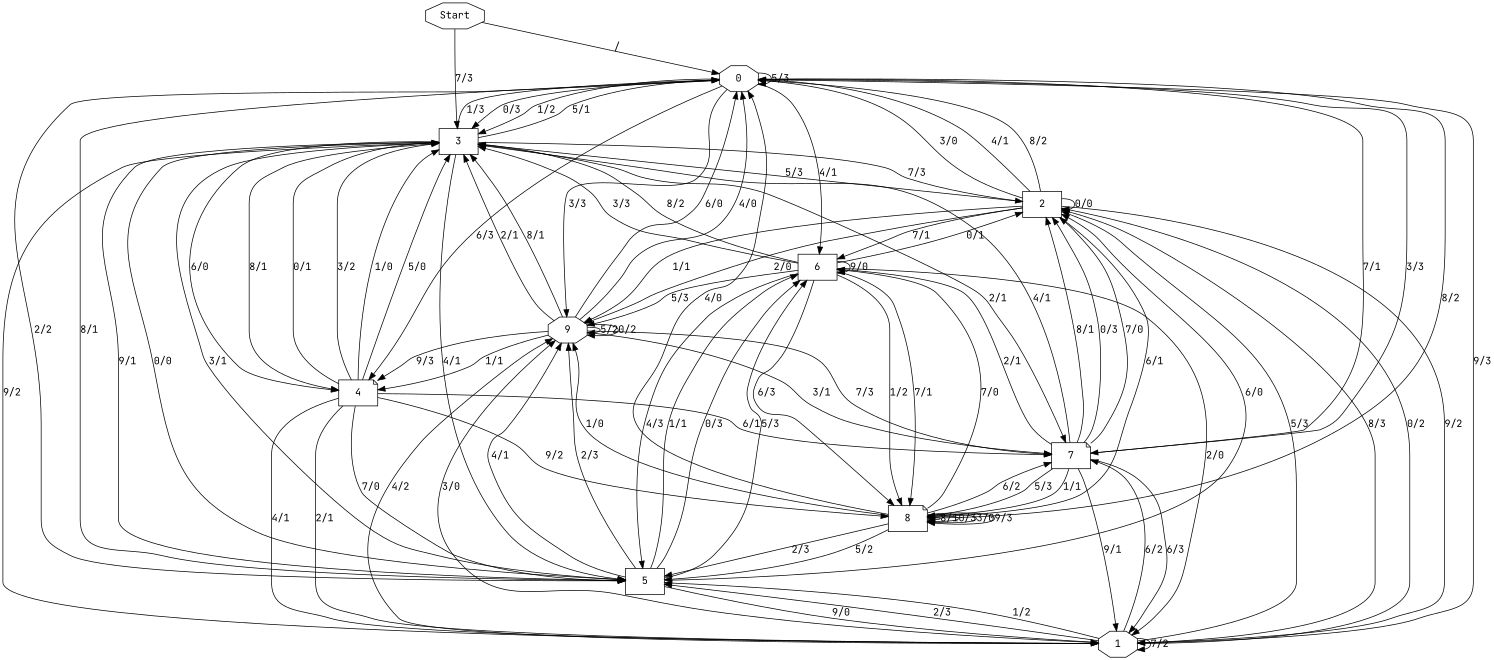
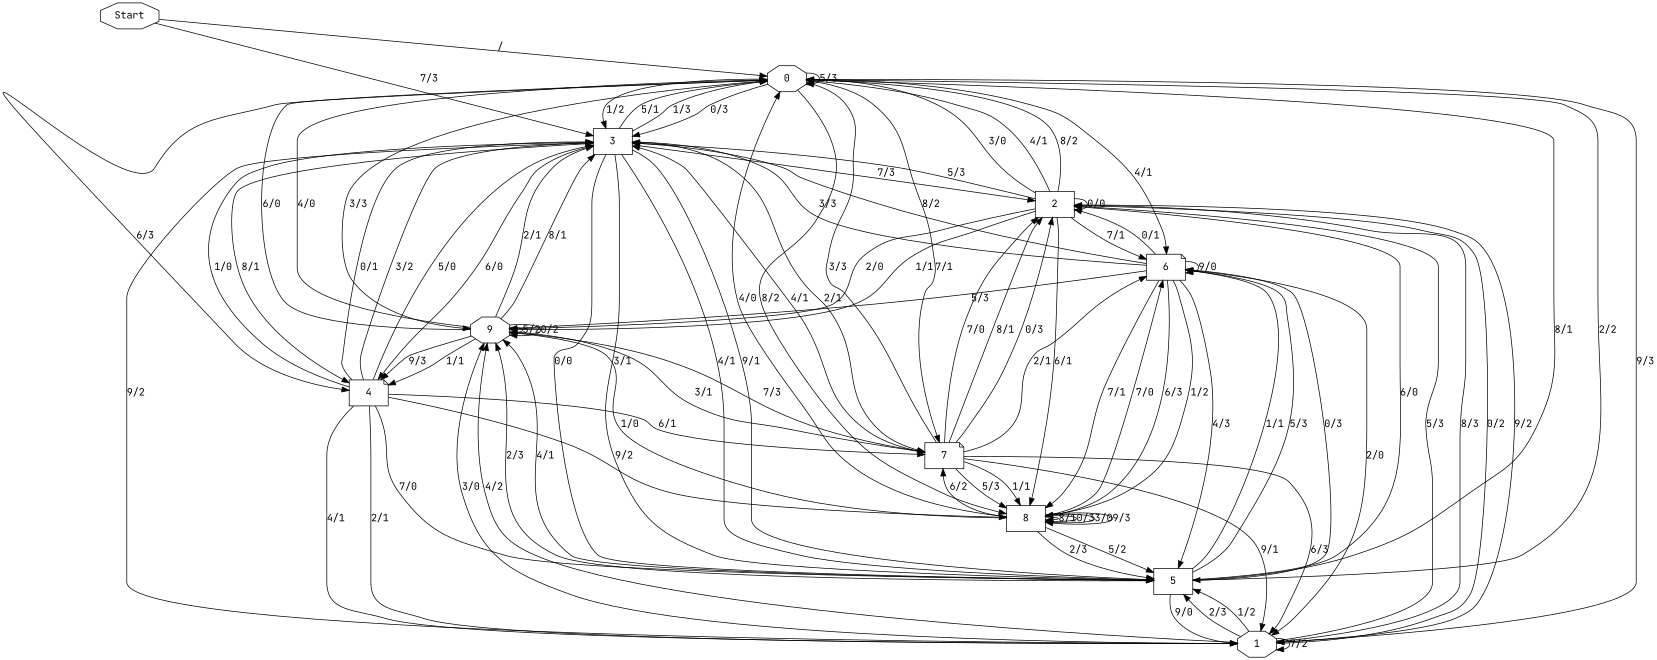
node "6": shape box -> note
node "8": shape note -> box
edge "1" -> "7": removed, label "6/2"
